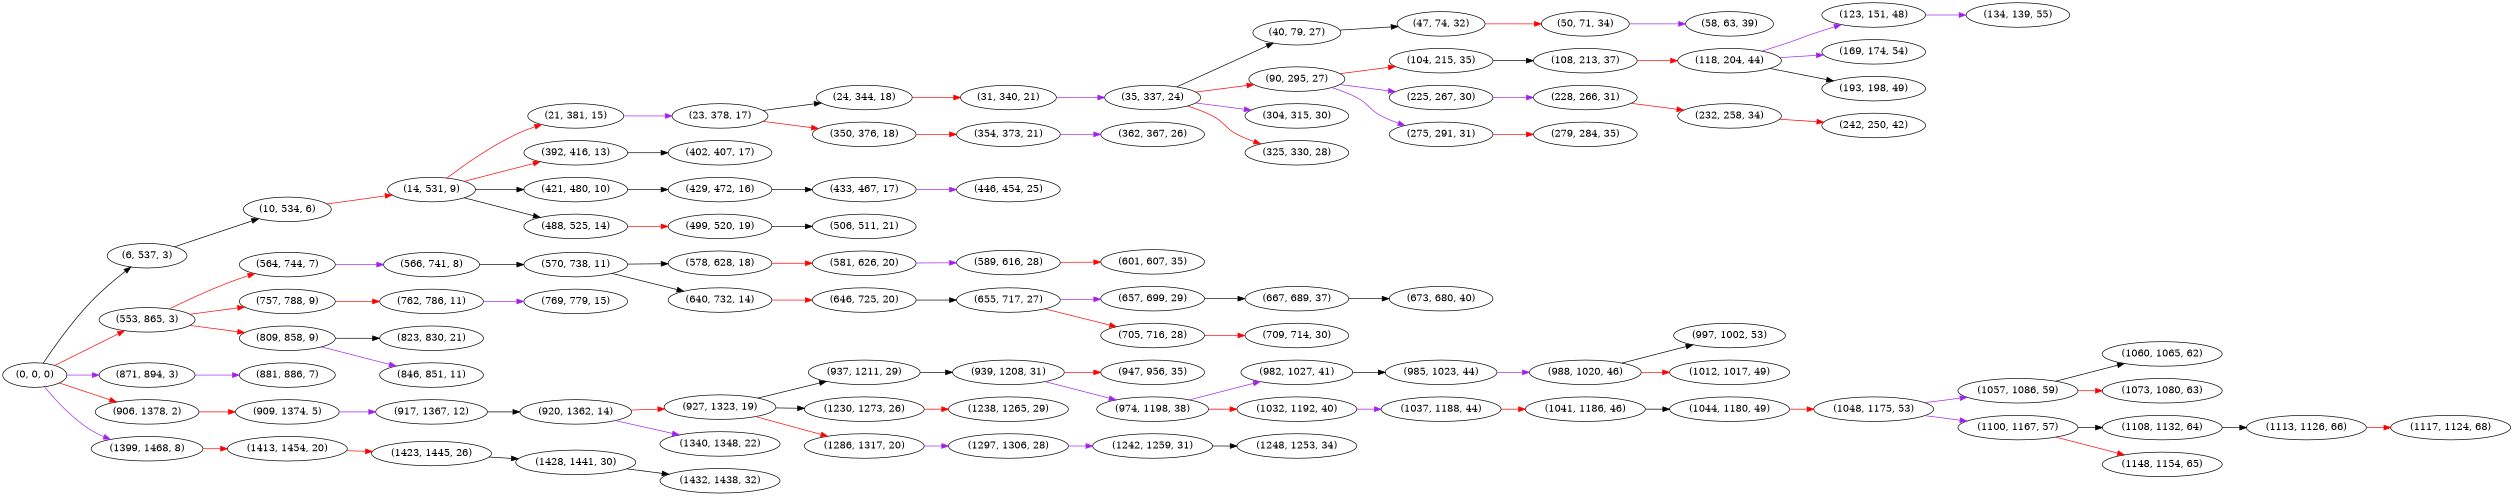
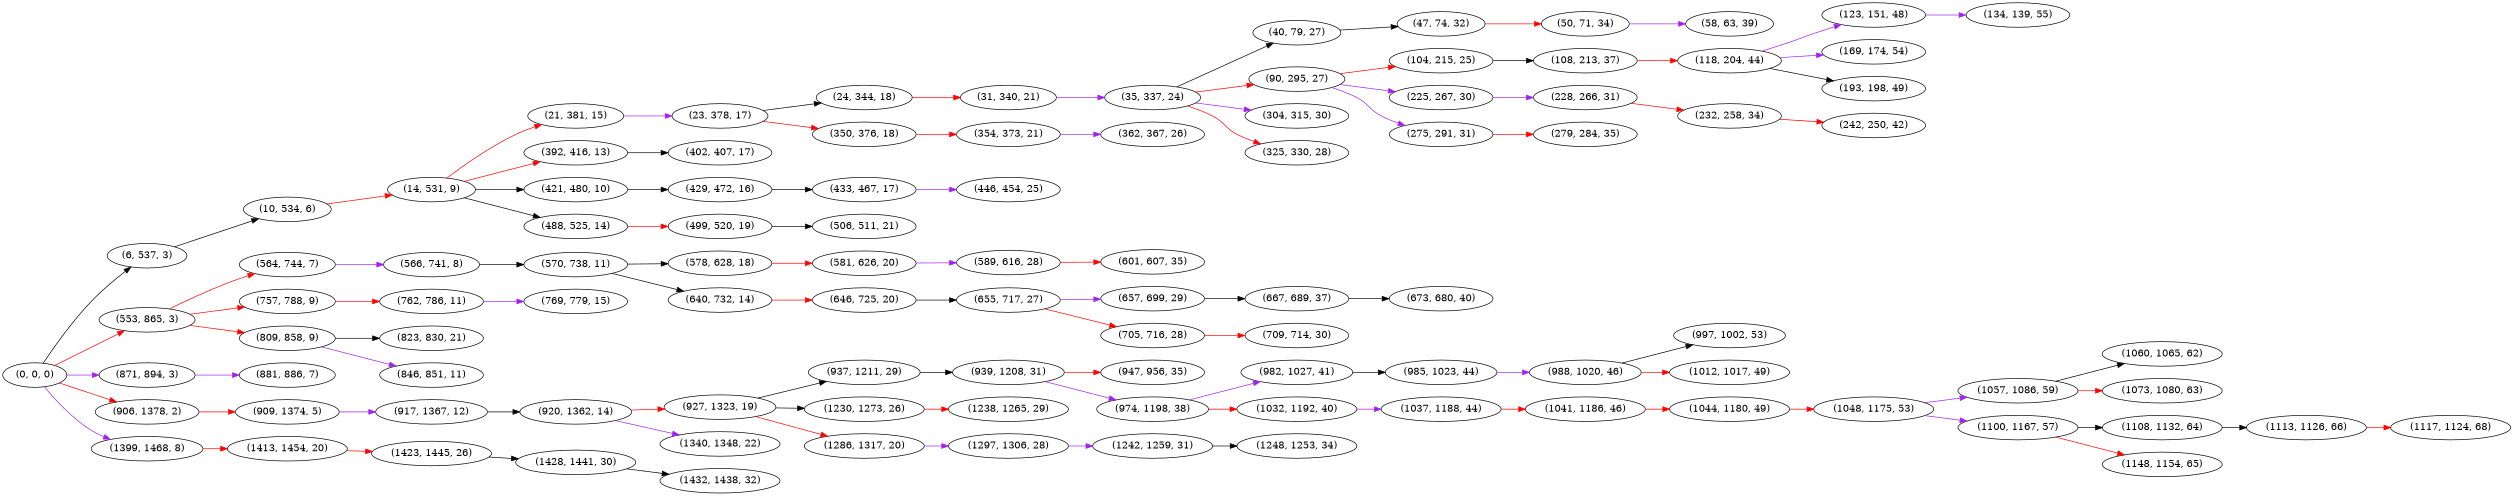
node "(104, 215, 35)": label "(104, 215, 35)" -> "(104, 215, 25)"
edge "(1041, 1186, 46)" -> "(1044, 1180, 49)": color black -> red
